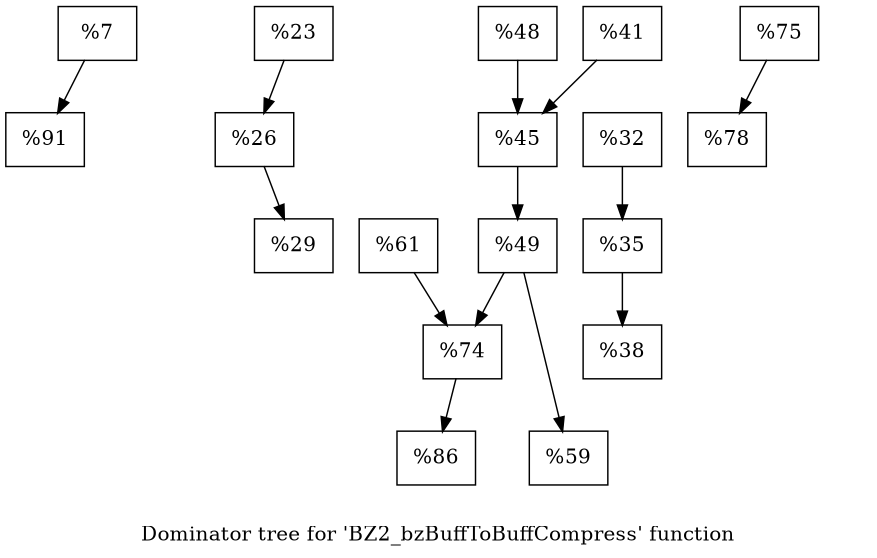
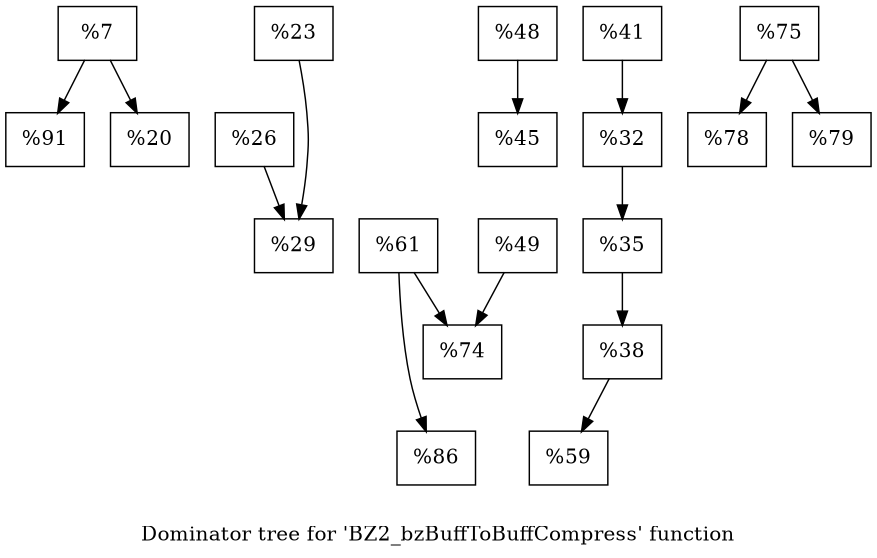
edge "%23" -> "%26": now "%23" -> "%29"
edge "%41" -> "%45": now "%41" -> "%32"
node "%20": added
node "%79": added
edge "%45" -> "%49": removed
edge "%49" -> "%59": now "%38" -> "%59"
edge "%74" -> "%86": now "%61" -> "%86"
